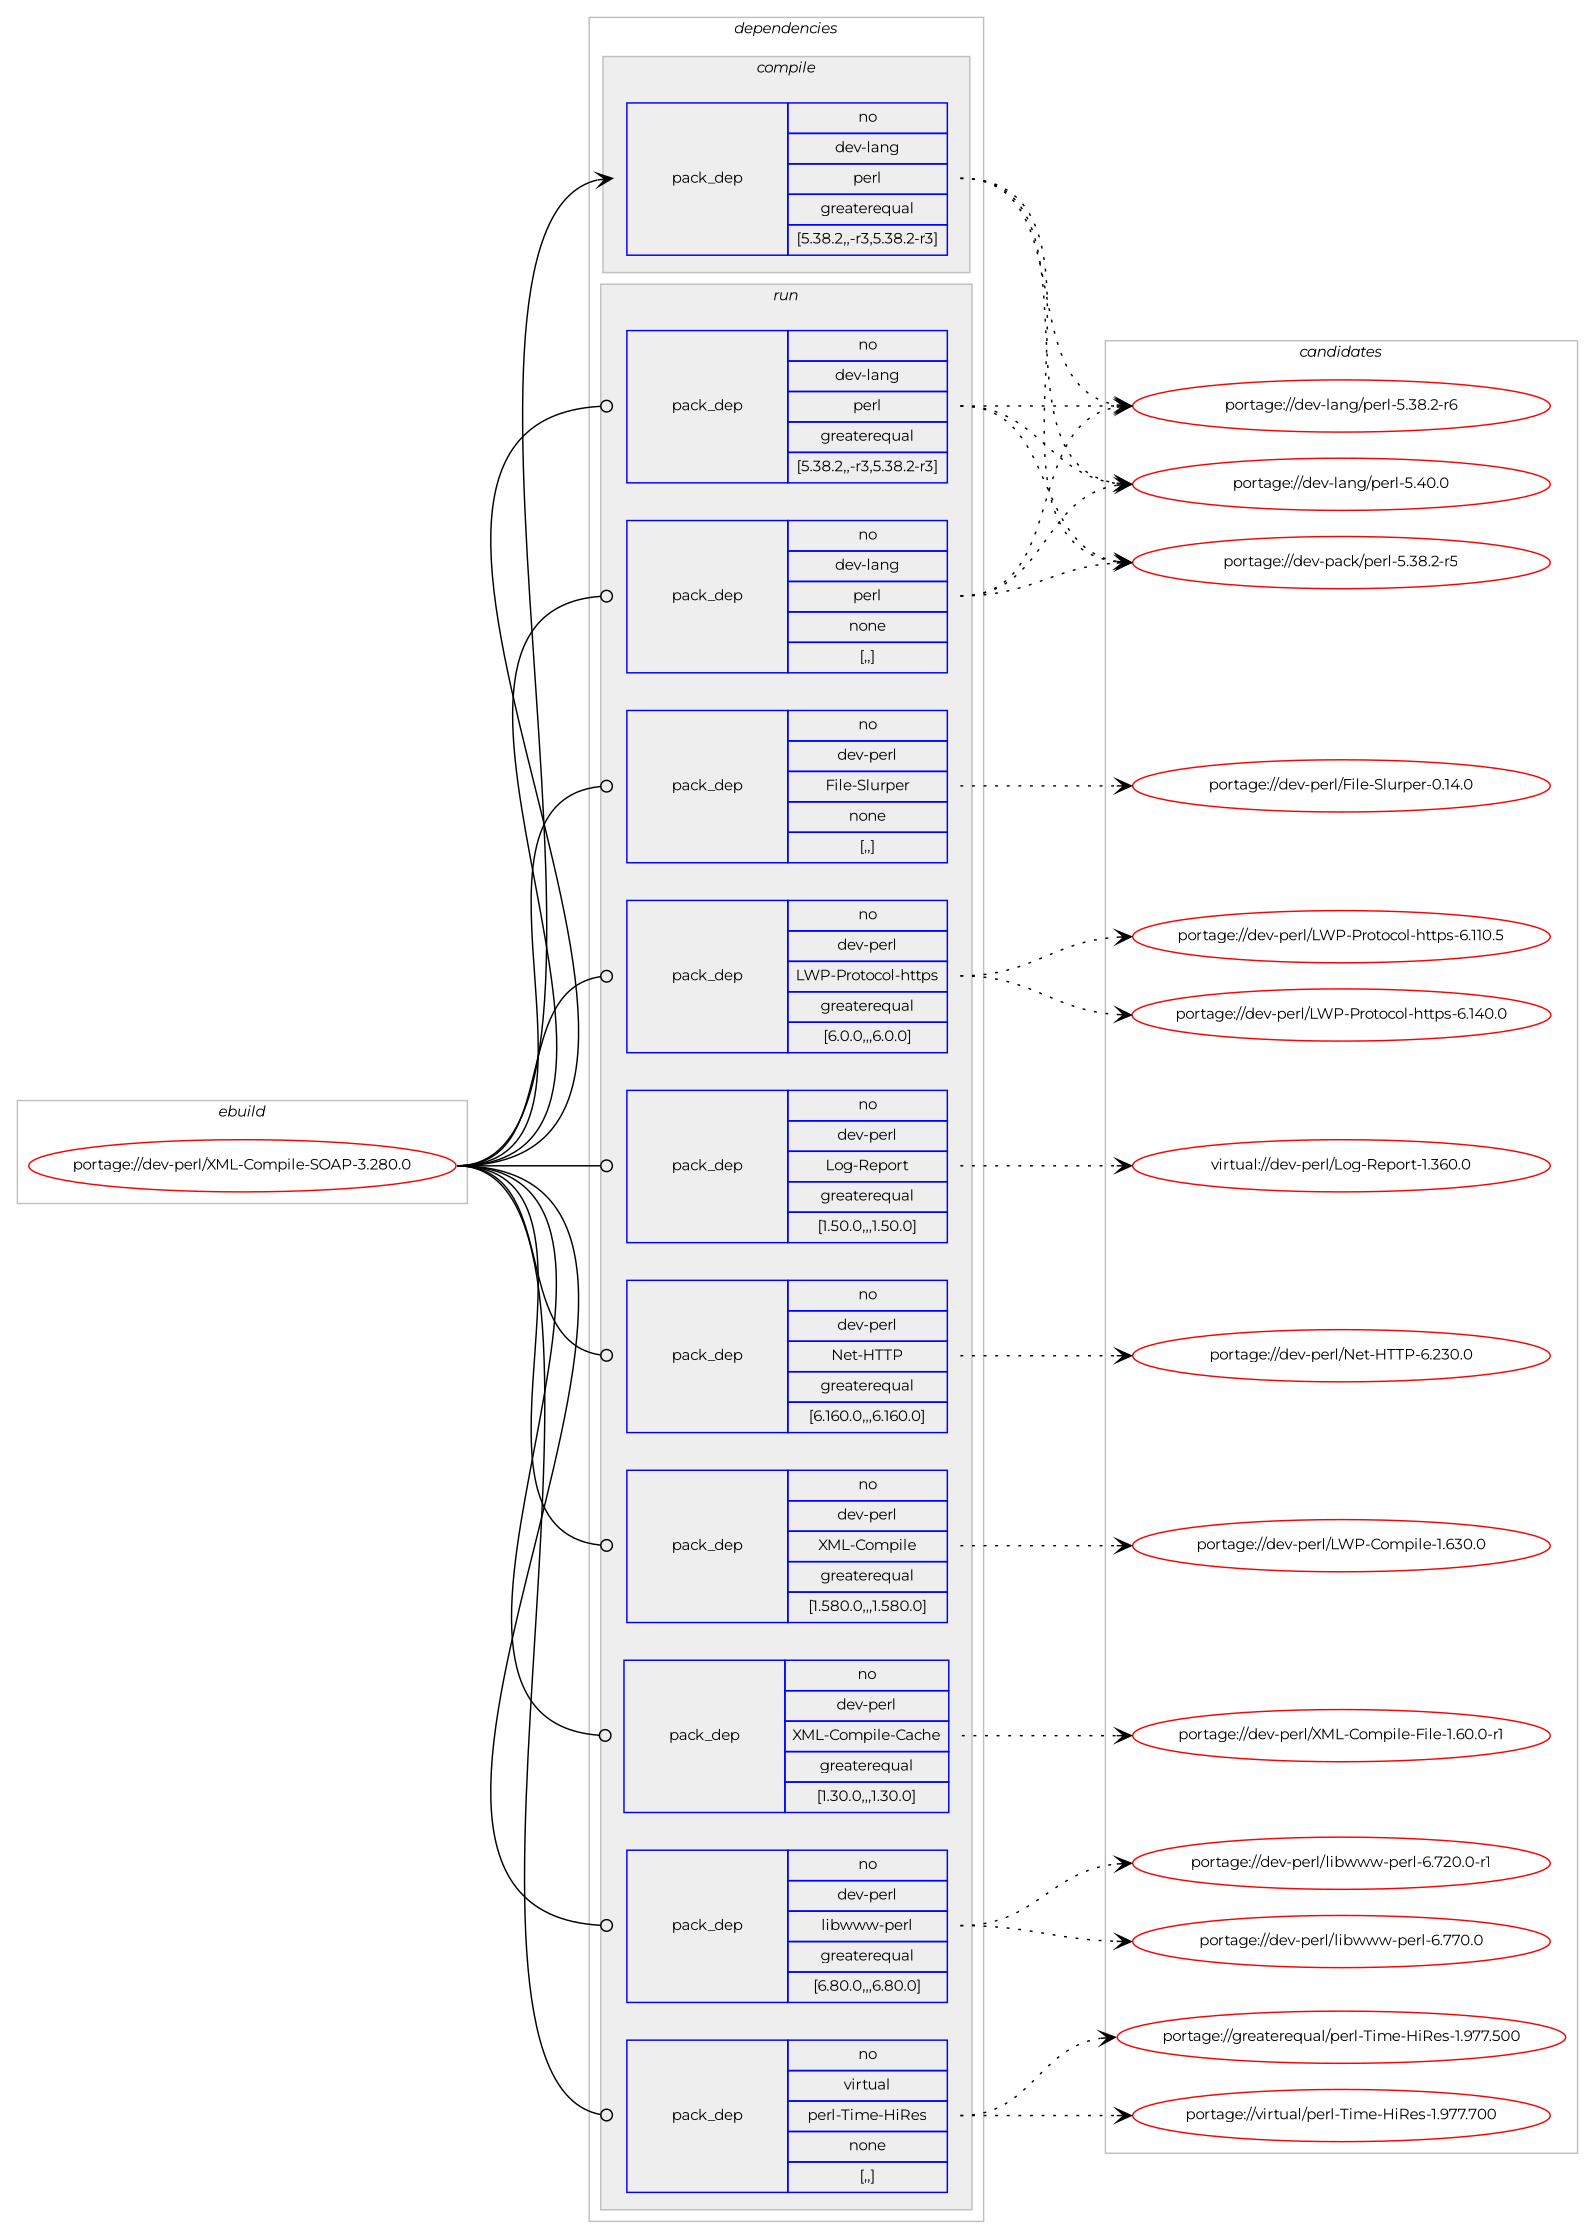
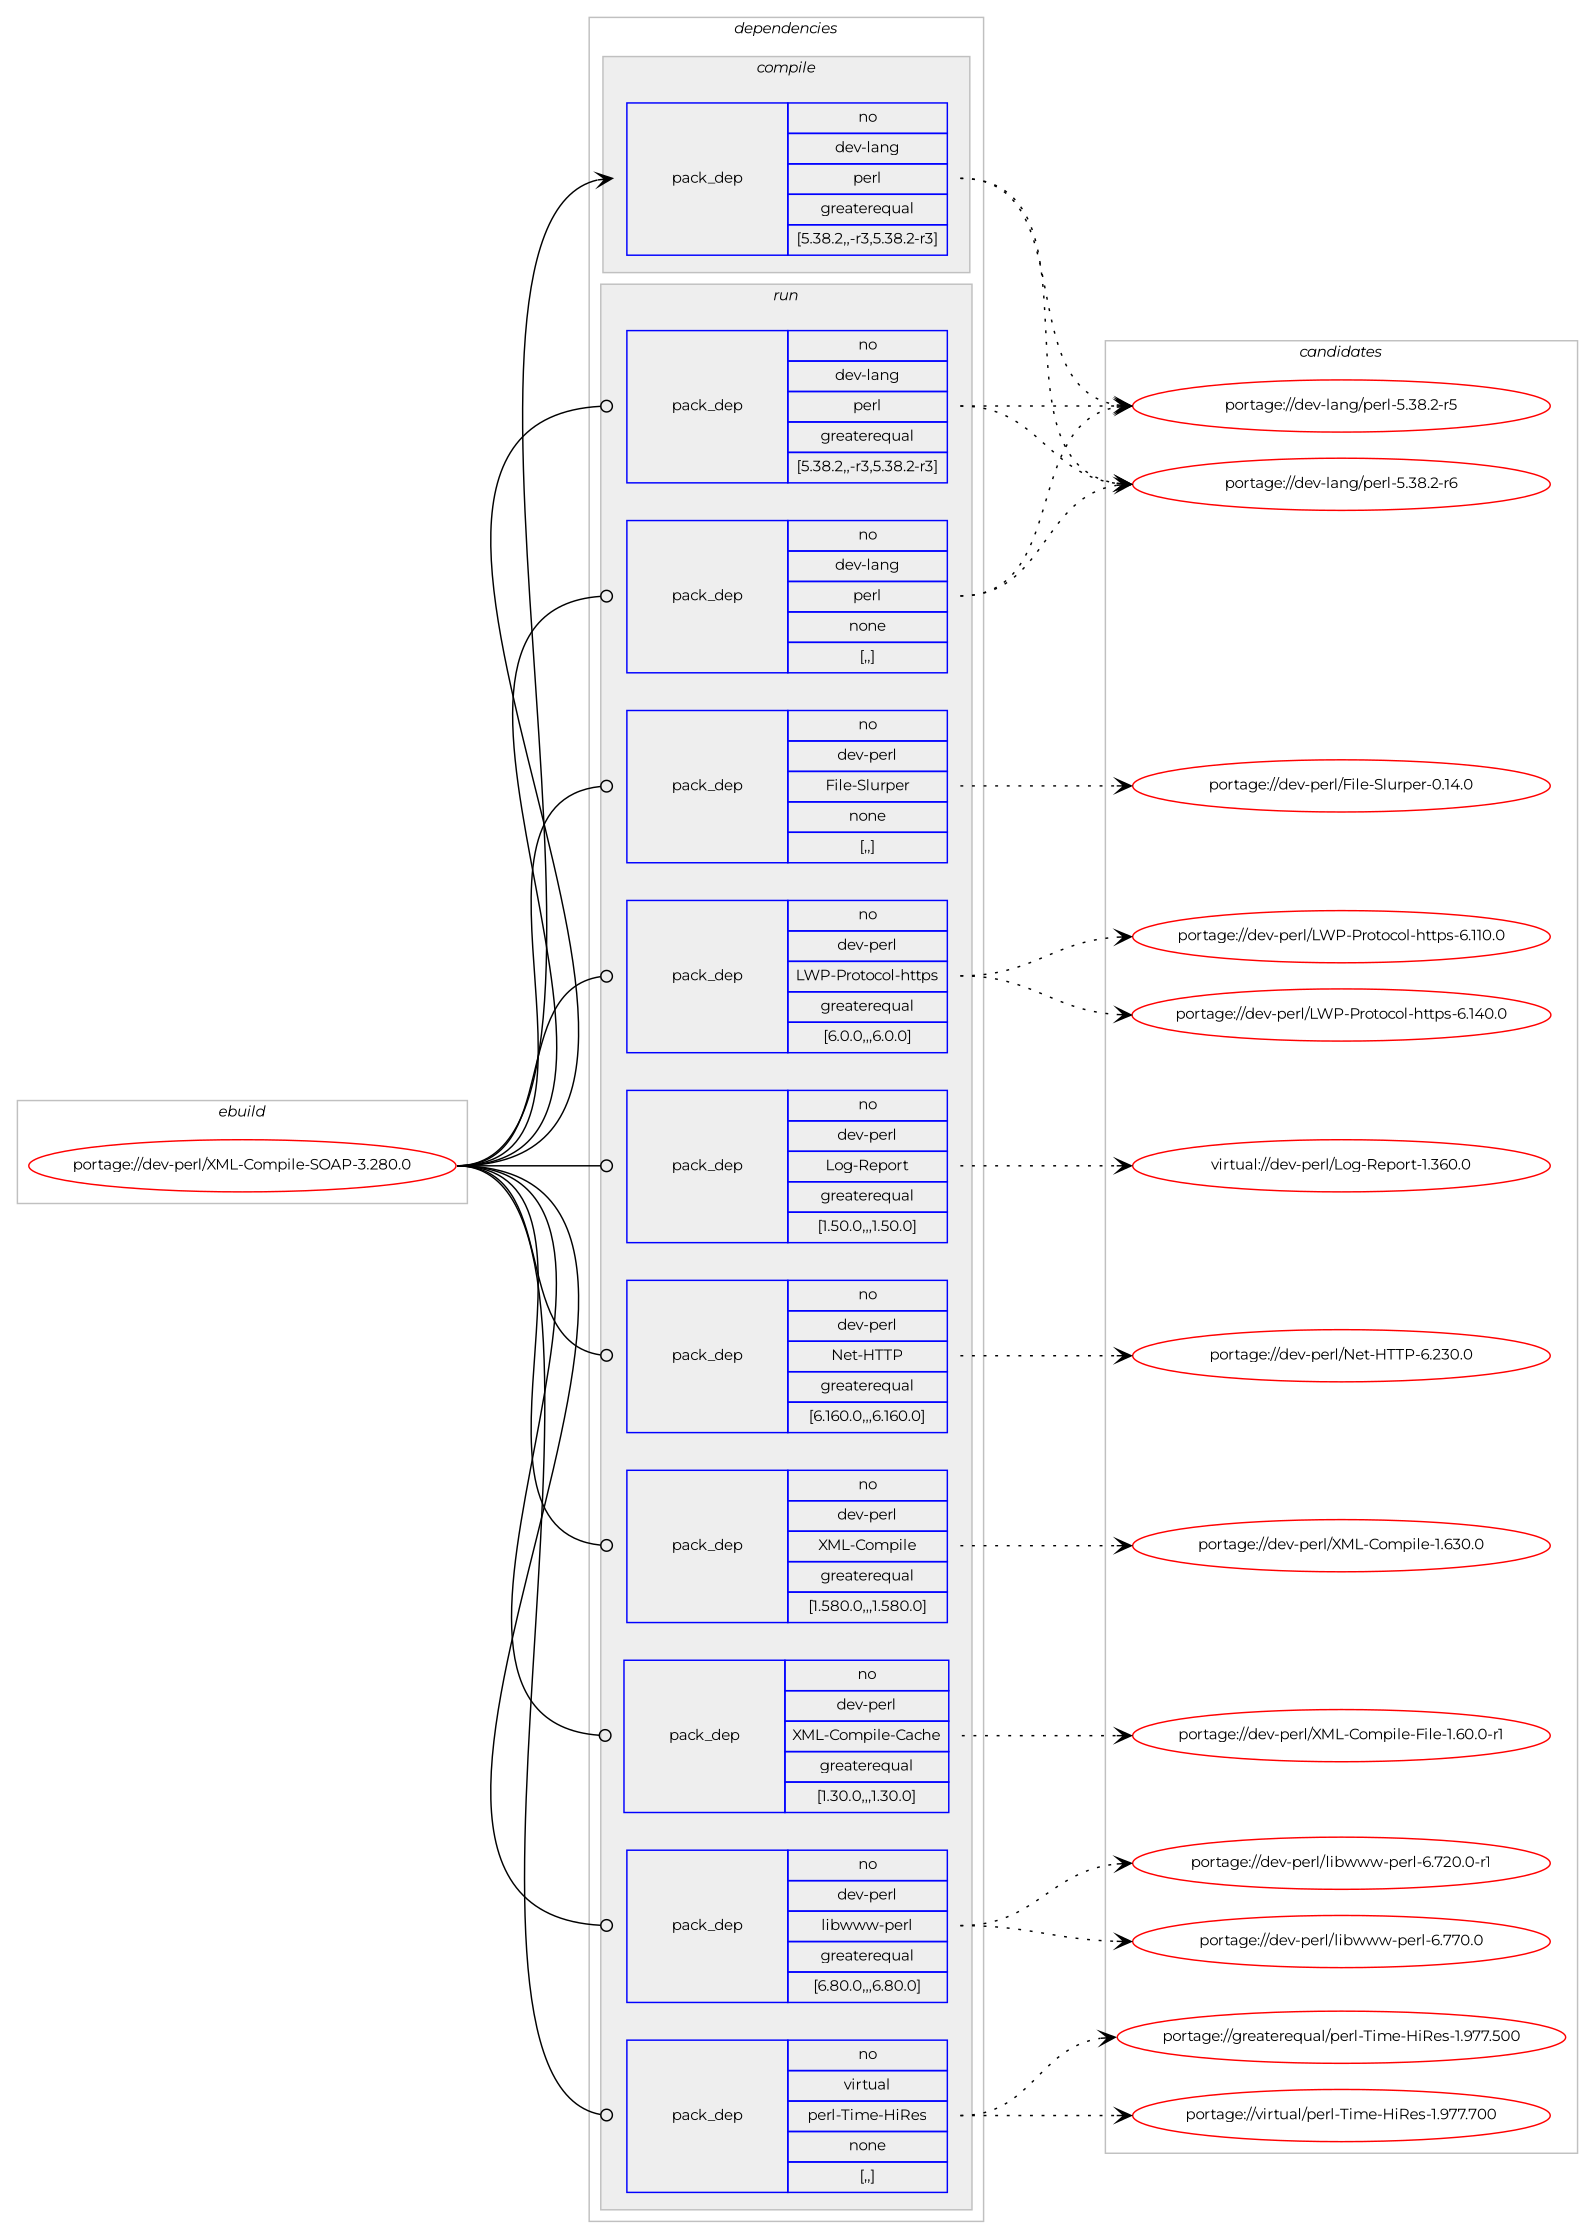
node "portage://dev-lang/perl-5.40.0": removed
node "portage://dev-pack/perl-5.38.2-r5": label "portage://dev-pack/perl-5.38.2-r5" -> "portage://dev-lang/perl-5.38.2-r5"
node "portage://dev-perl/LWP-Protocol-https-6.110.5": label "portage://dev-perl/LWP-Protocol-https-6.110.5" -> "portage://dev-perl/LWP-Protocol-https-6.110.0"
node "portage://dev-perl/LWP-Compile-1.630.0": label "portage://dev-perl/LWP-Compile-1.630.0" -> "portage://dev-perl/XML-Compile-1.630.0"
